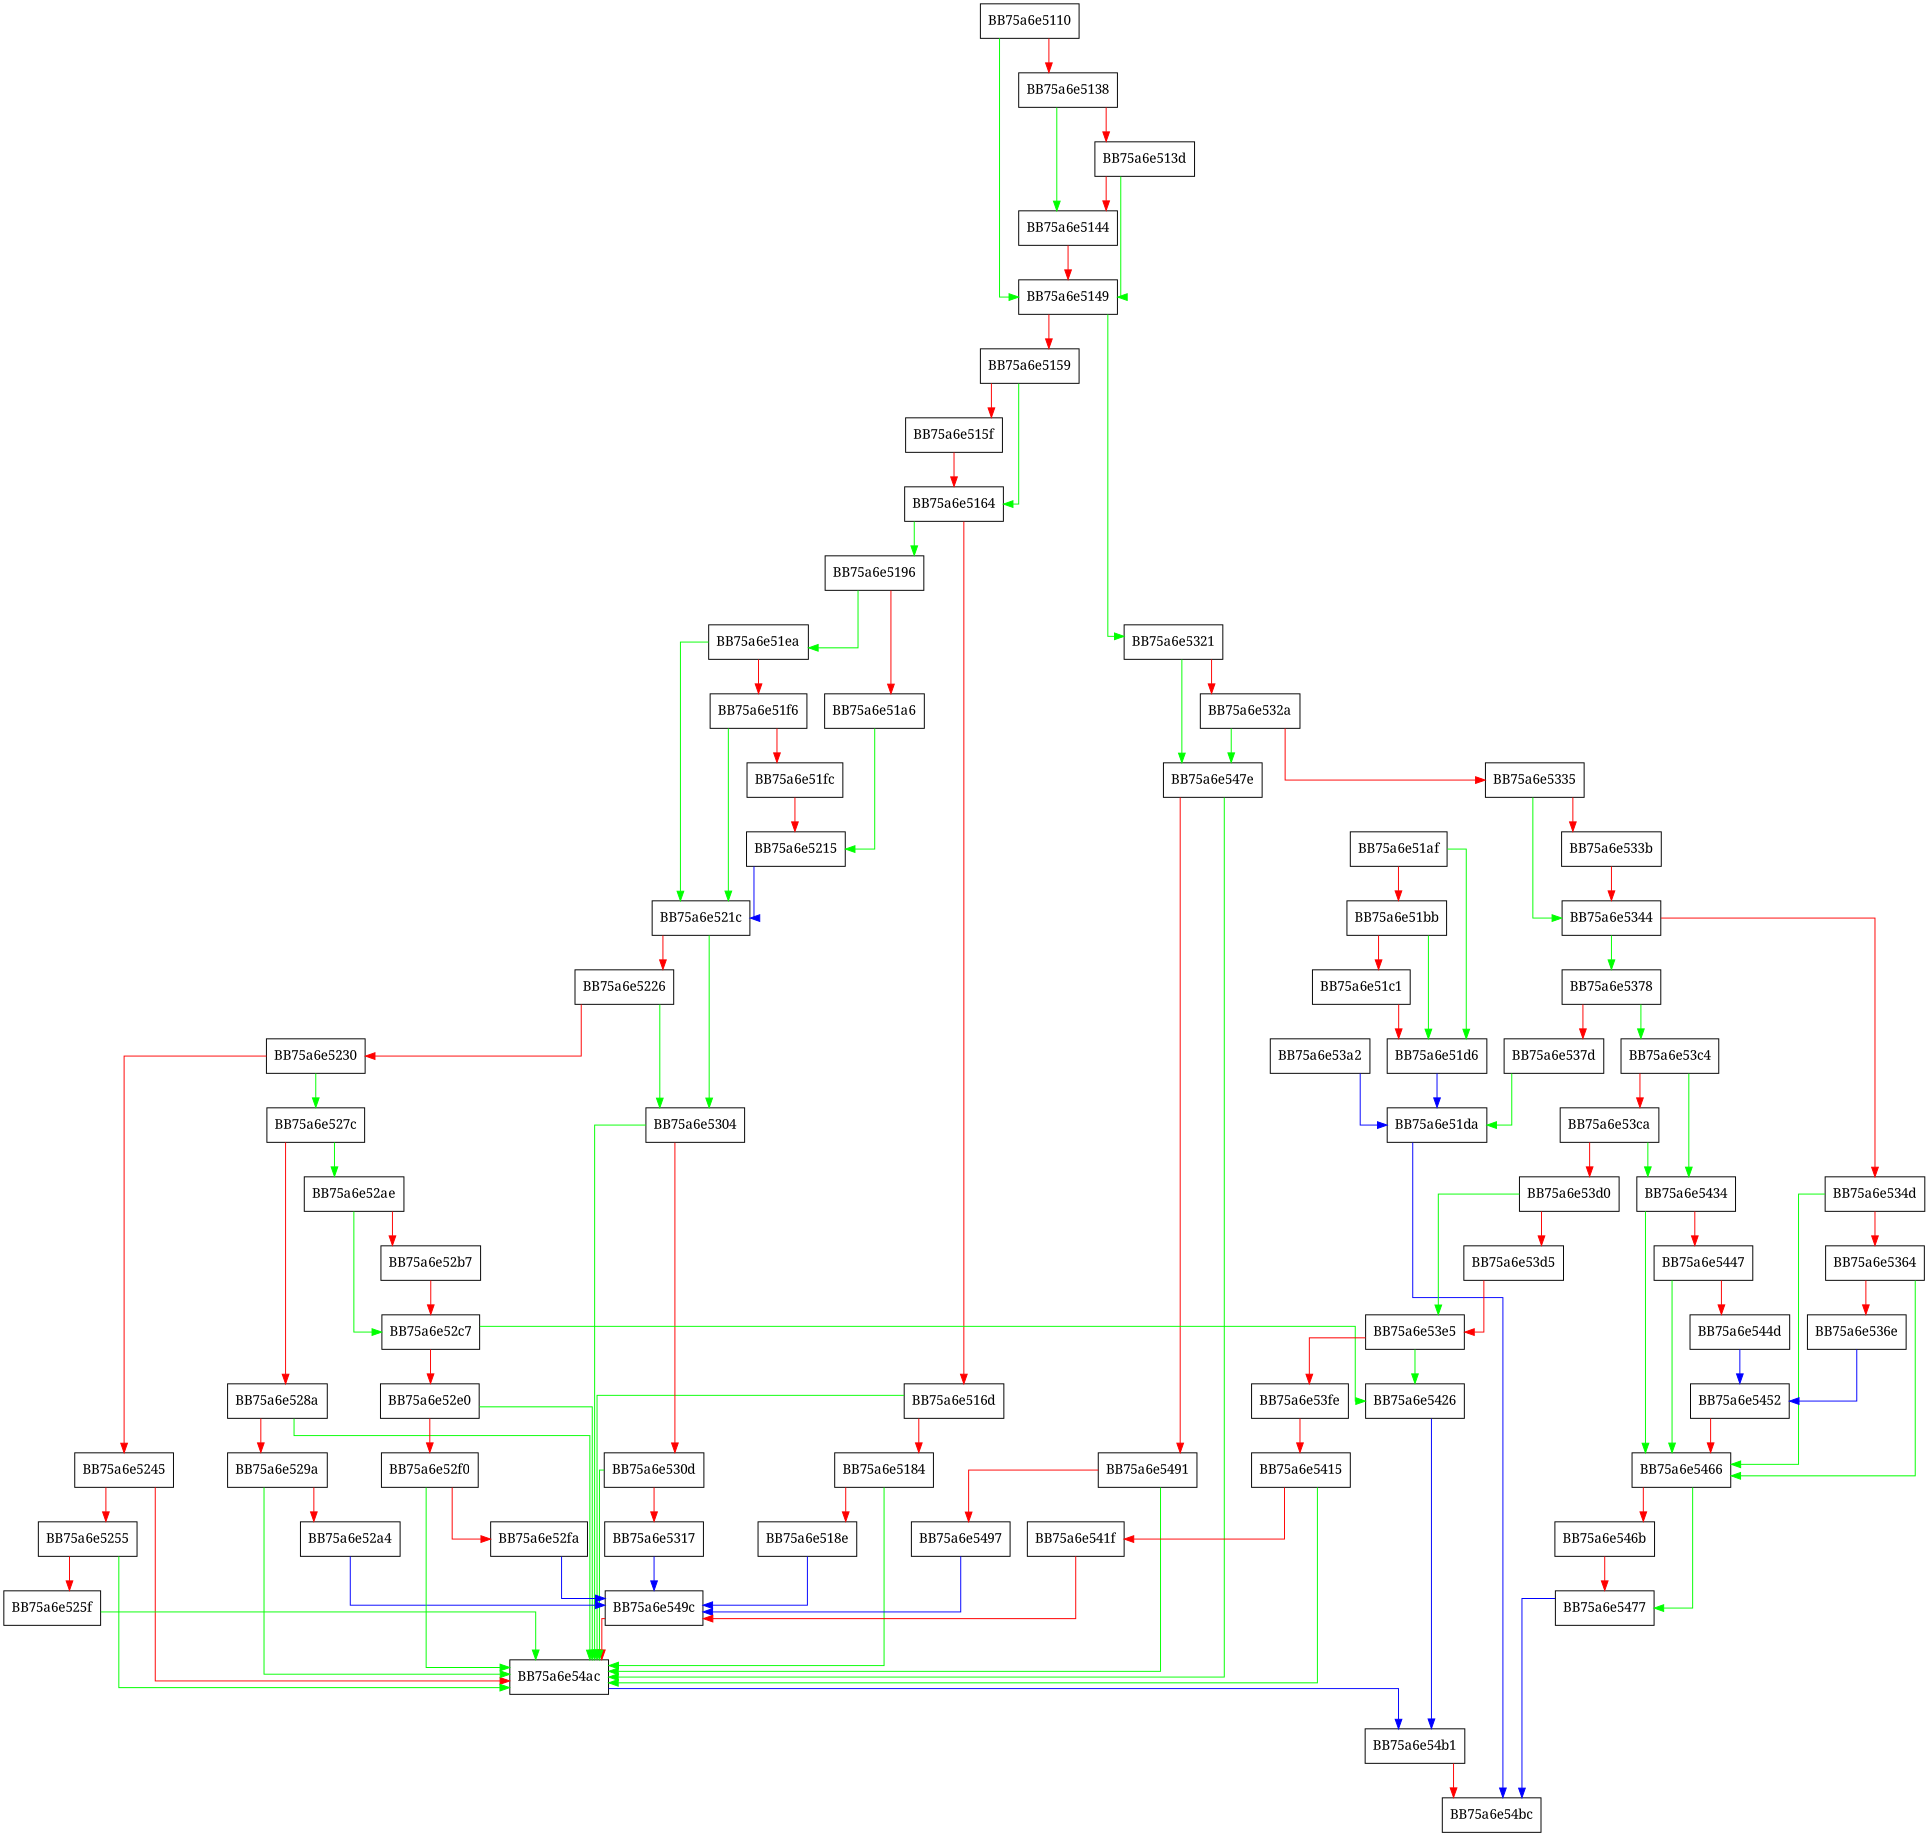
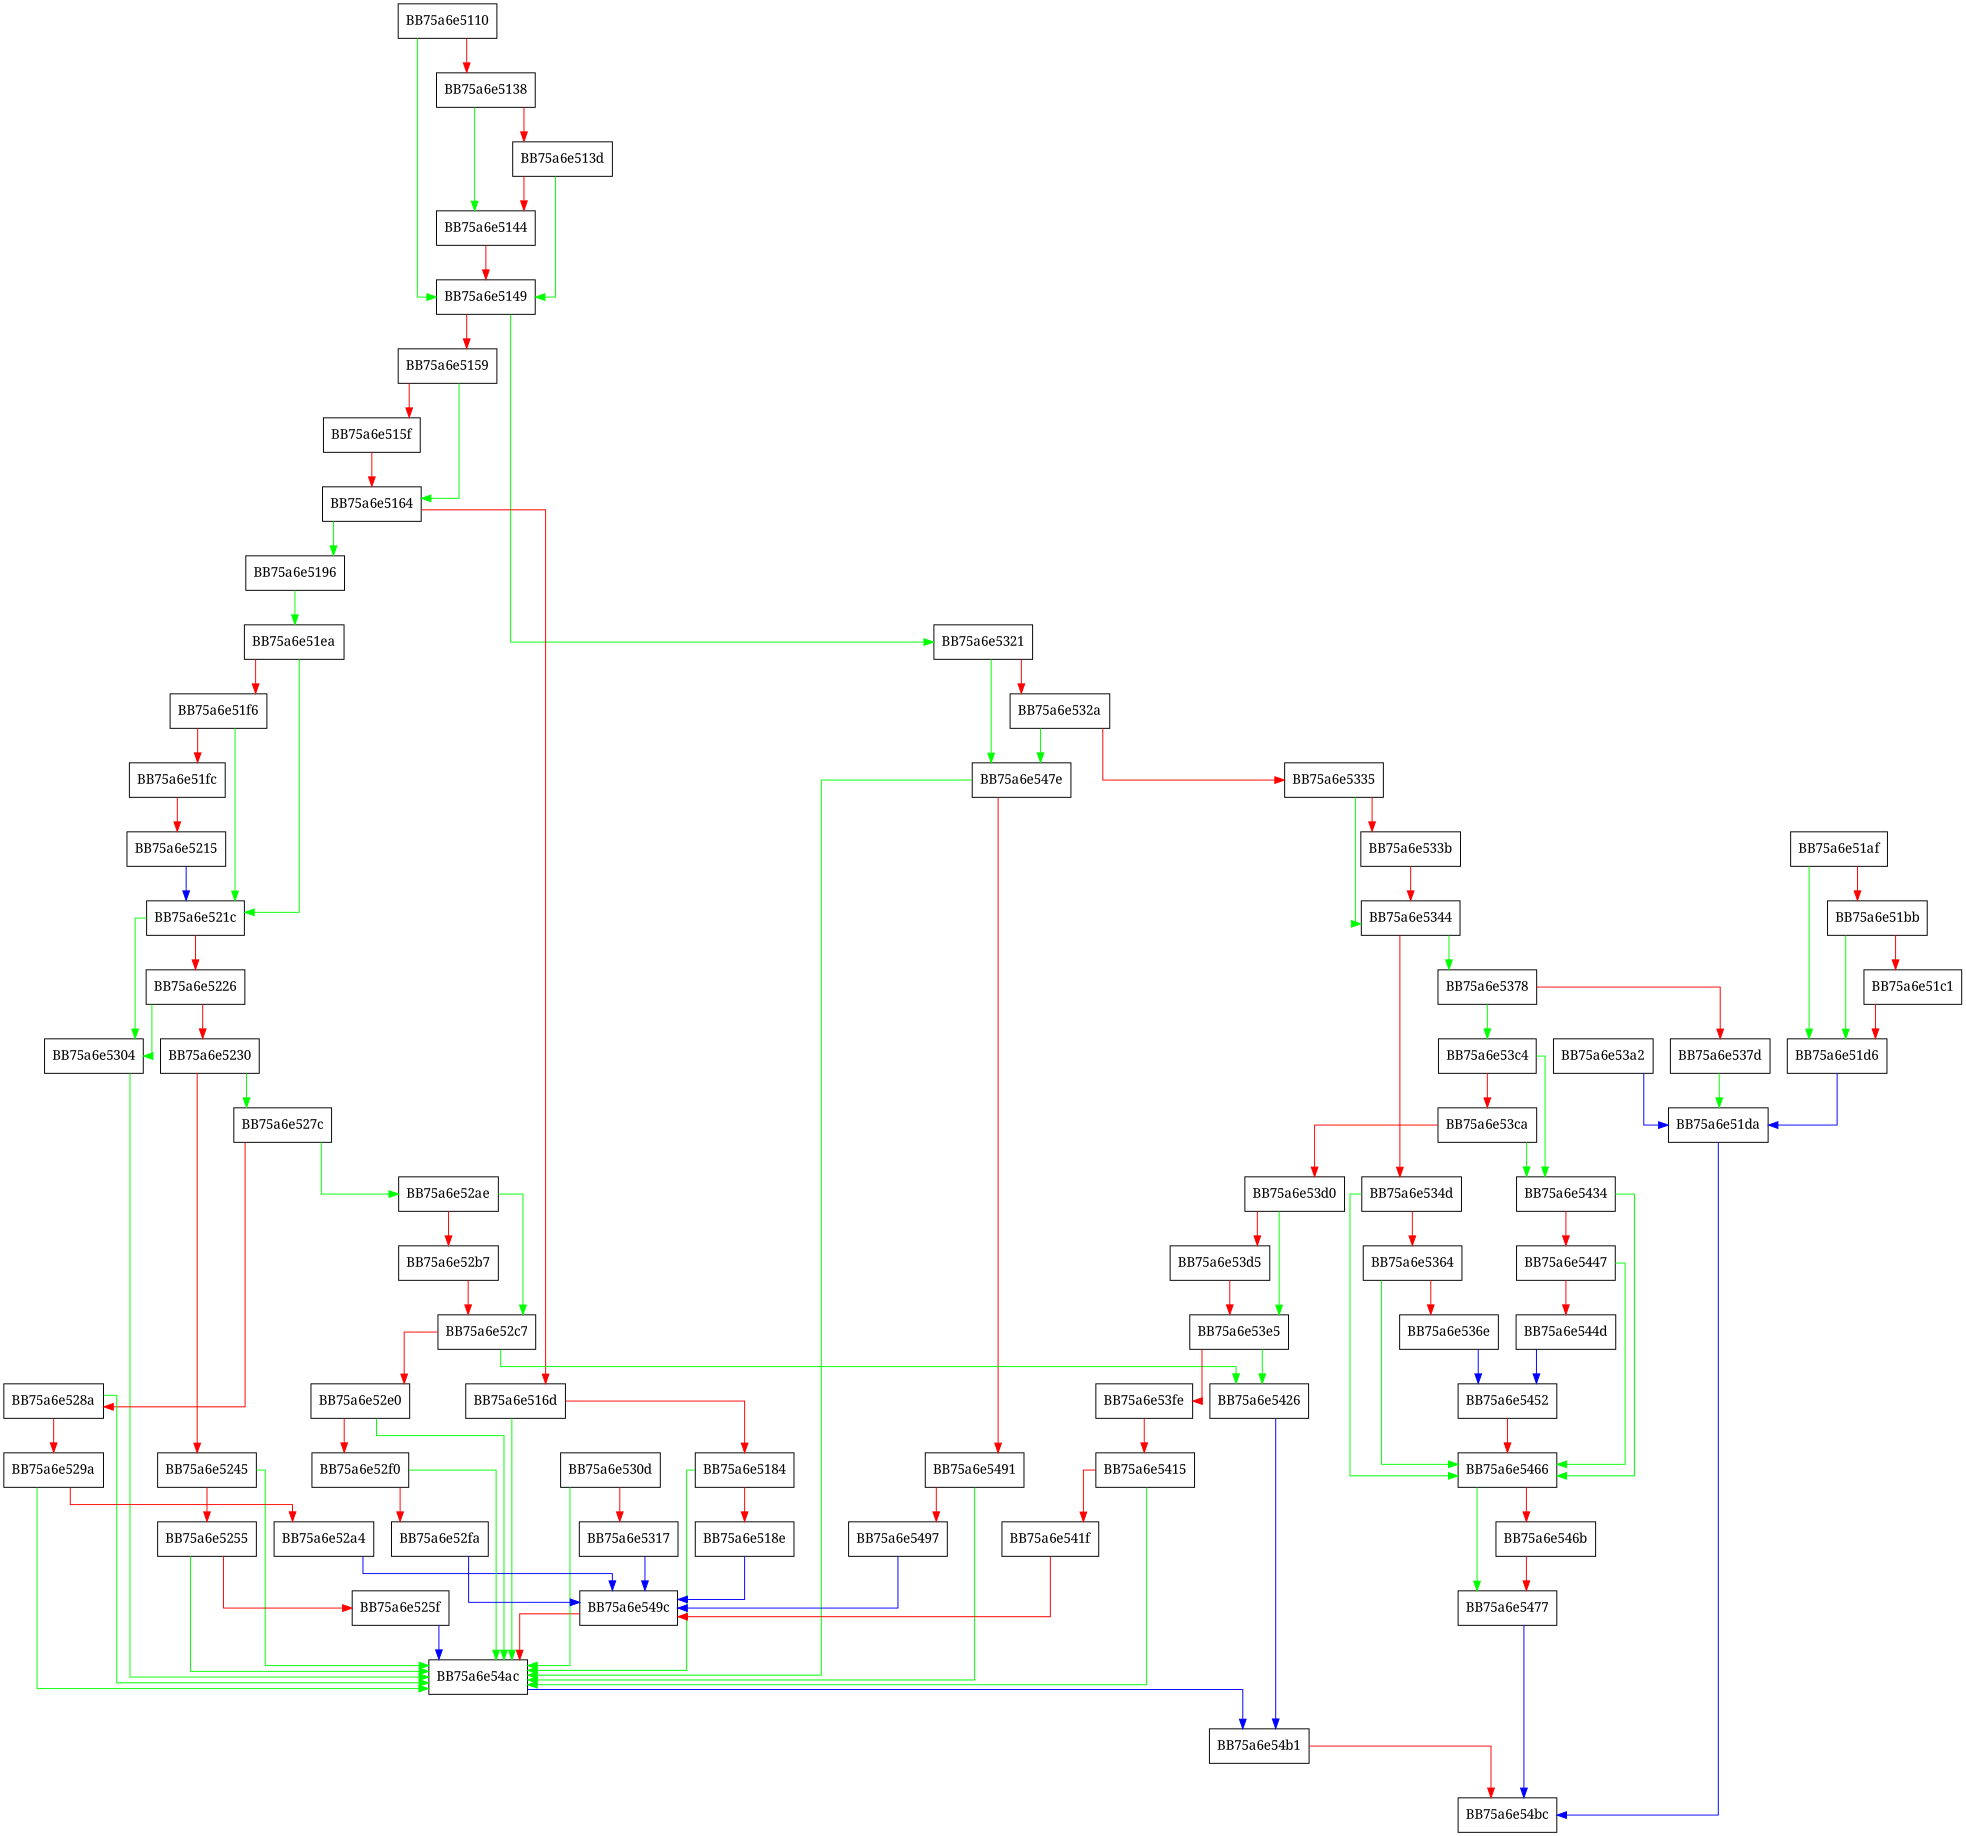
node "BB75a6e51a6": removed
edge "BB75a6e5304" -> "BB75a6e530d": removed
edge "BB75a6e525f" -> "BB75a6e54ac": color green -> blue
edge "BB75a6e5245" -> "BB75a6e54ac": color red -> green
